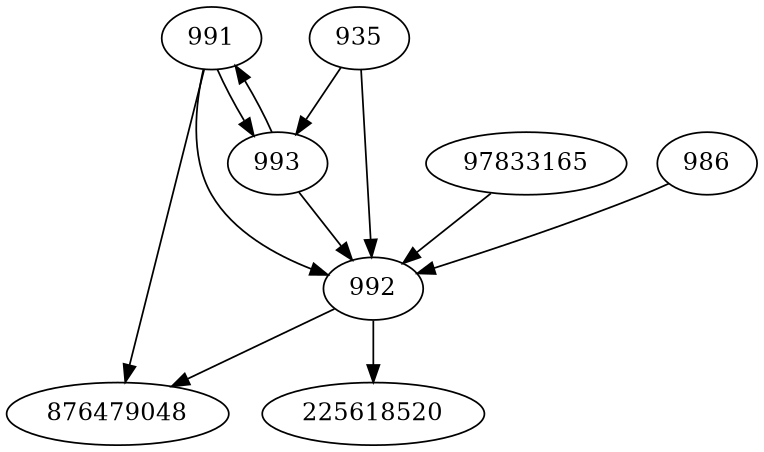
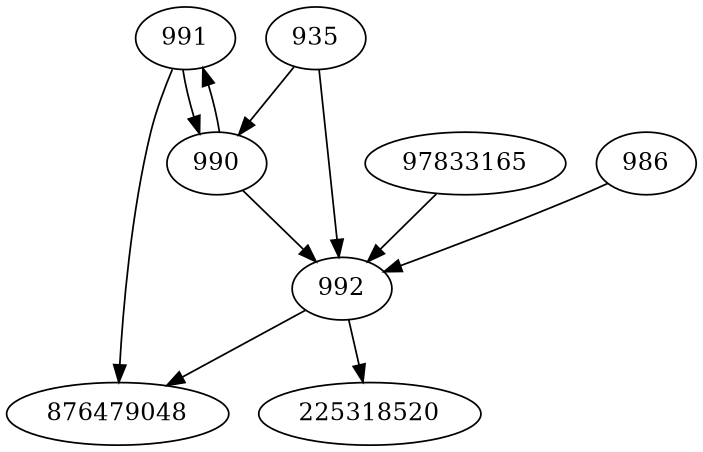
node "993": label "993" -> "990"
edge "991" -> "992": removed
node "225618520": label "225618520" -> "225318520"
